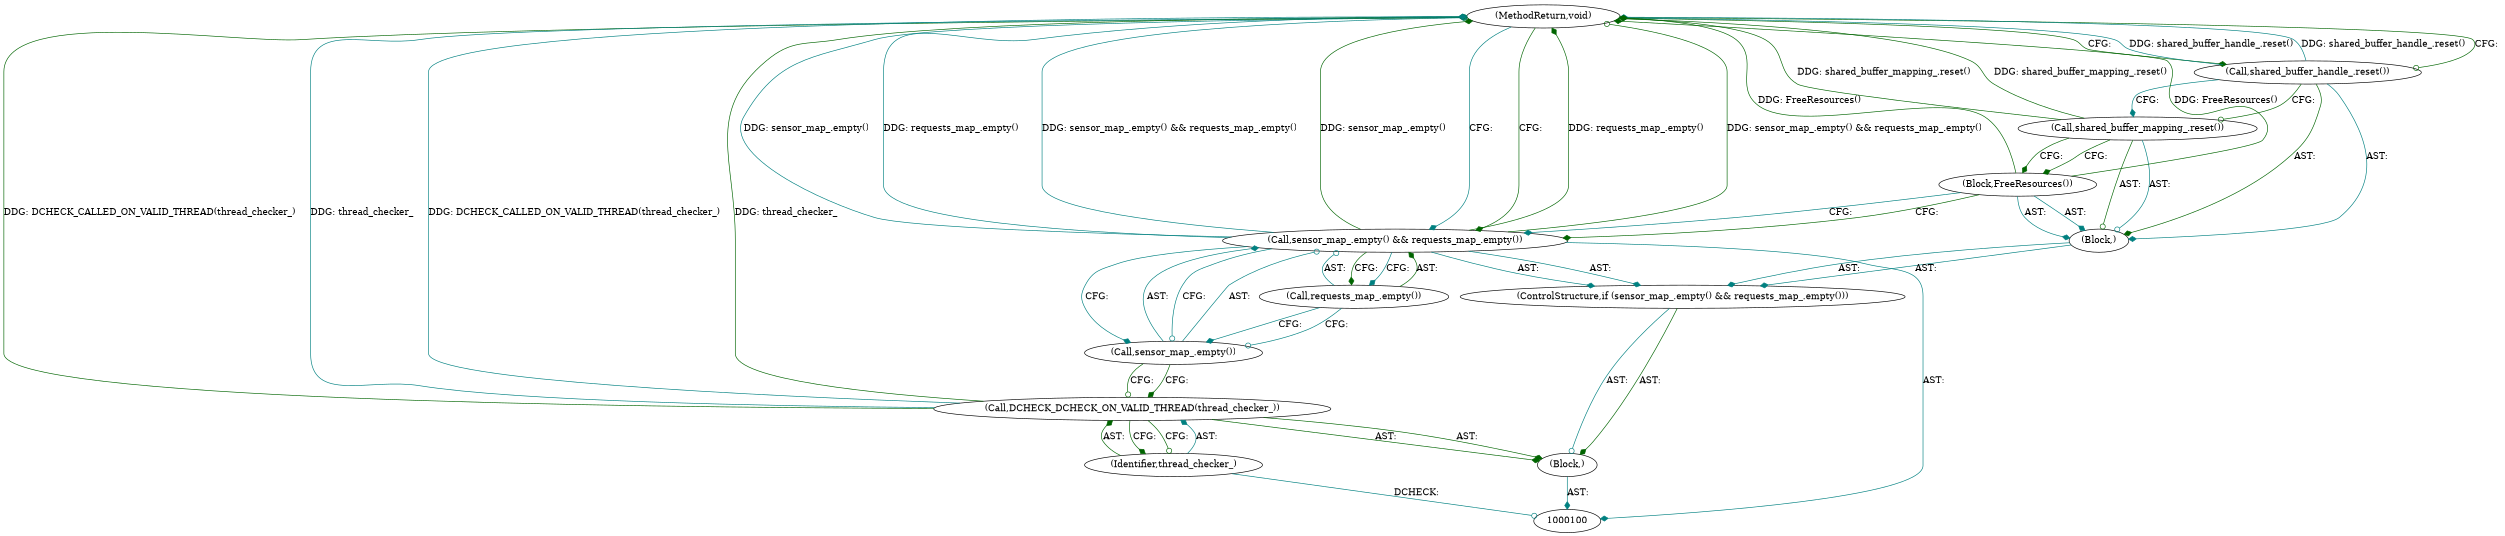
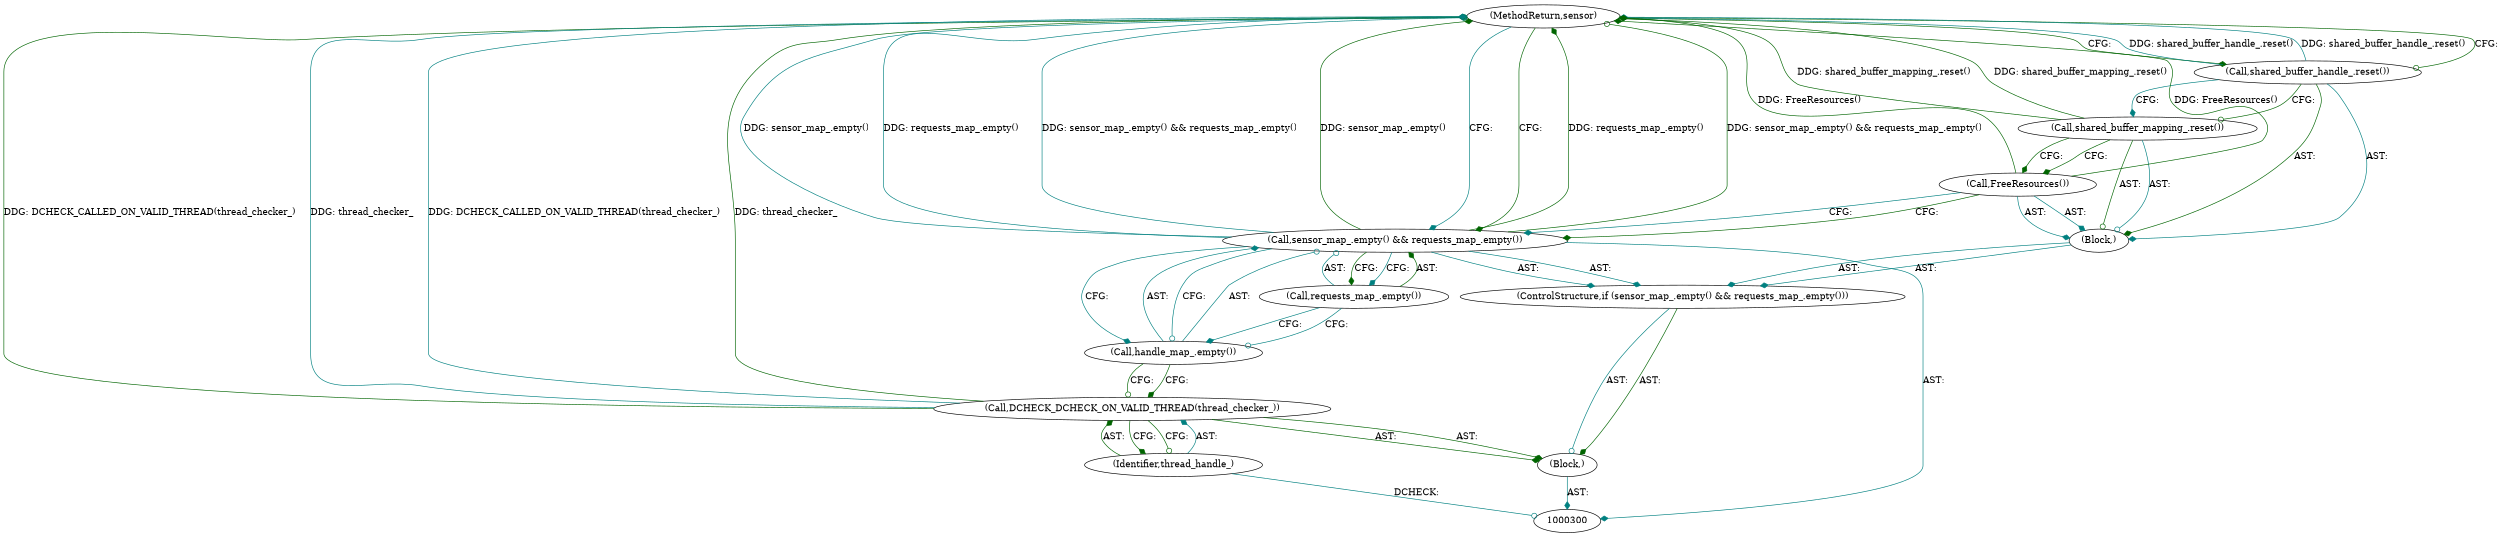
node "(MethodReturn,void)": label "(MethodReturn,void)" -> "(MethodReturn,sensor)"
node "(Block,FreeResources())": label "(Block,FreeResources())" -> "(Call,FreeResources())"
node "(Call,sensor_map_.empty())": label "(Call,sensor_map_.empty())" -> "(Call,handle_map_.empty())"
node "(Identifier,thread_checker_)": label "(Identifier,thread_checker_)" -> "(Identifier,thread_handle_)"
node "1000100": label "1000100" -> "1000300"
